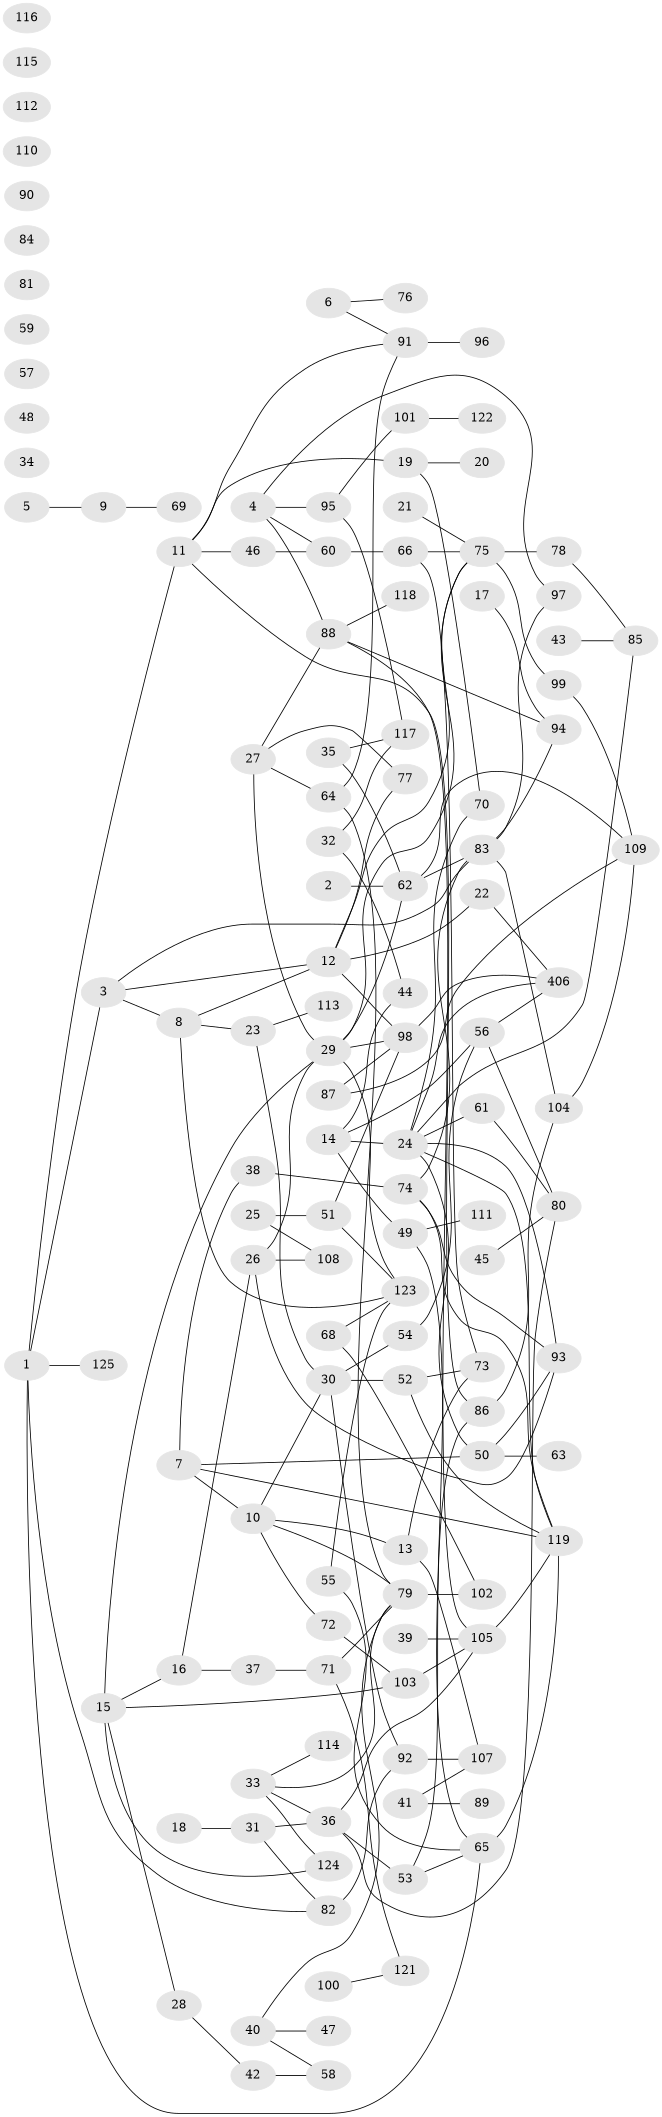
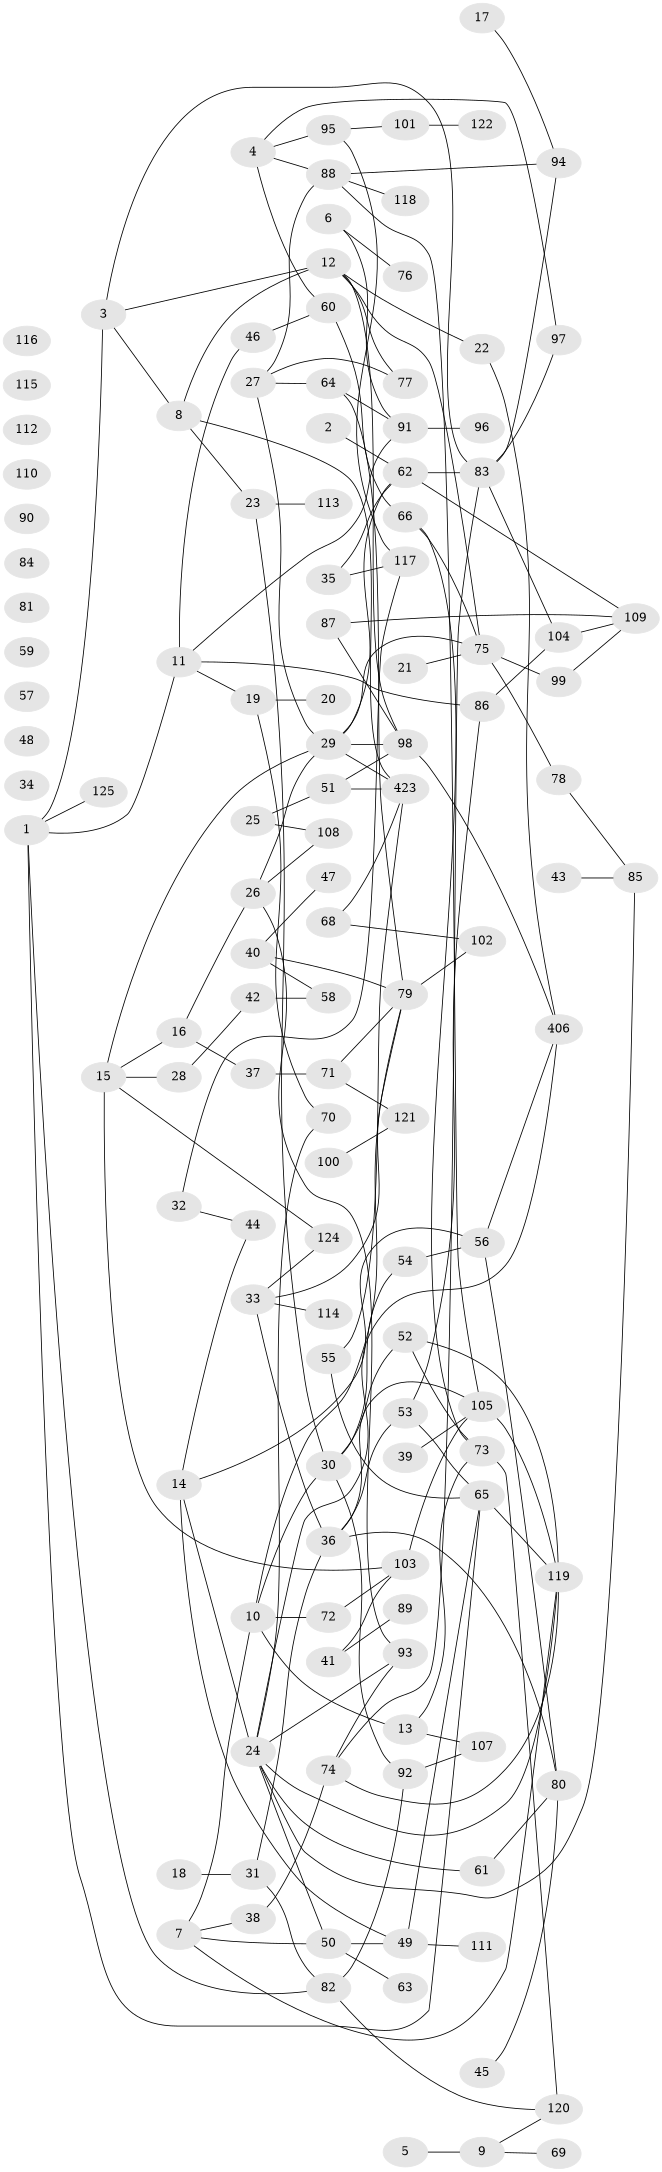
node "123": label "123" -> "423"
edge "93" -- "50": now "49" -- "50"
edge "107" -- "41": now "103" -- "41"
node "120": added
